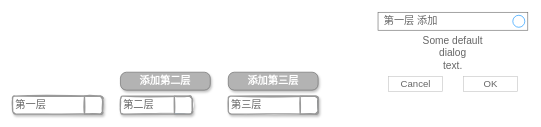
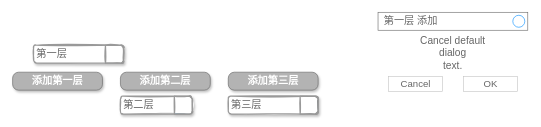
node "Some default dialog text.": label "Some default dialog text." -> "Cancel default dialog text."
node "添加第一层": added
node "第一层": moved (57, 105) -> (78, 54)
